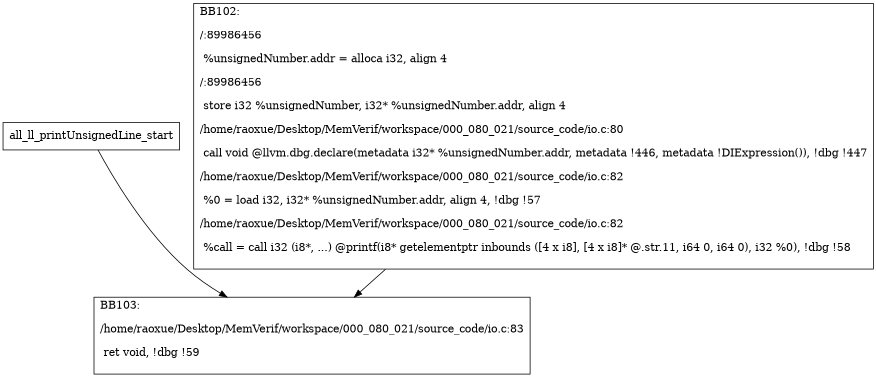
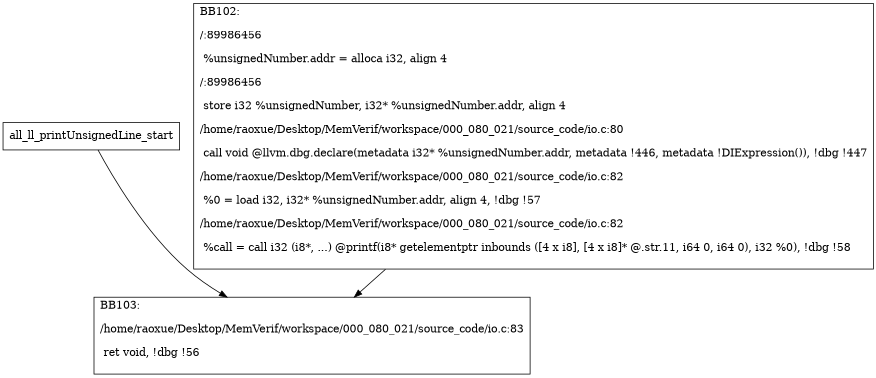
node "BB103:": text "ret void, !dbg !59" -> "ret void, !dbg !56"
